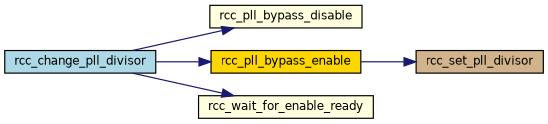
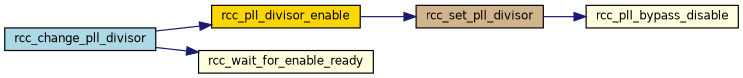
edge "rcc_change_pll_divisor" -> "rcc_pll_bypass_disable": now "rcc_set_pll_divisor" -> "rcc_pll_bypass_disable"
node "rcc_pll_bypass_enable": label "rcc_pll_bypass_enable" -> "rcc_pll_divisor_enable"
